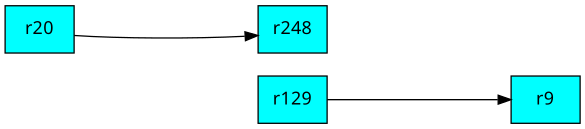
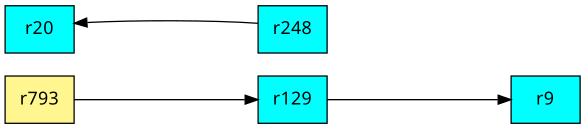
edge "r20" -> "r248": reversed
node "r793": added
